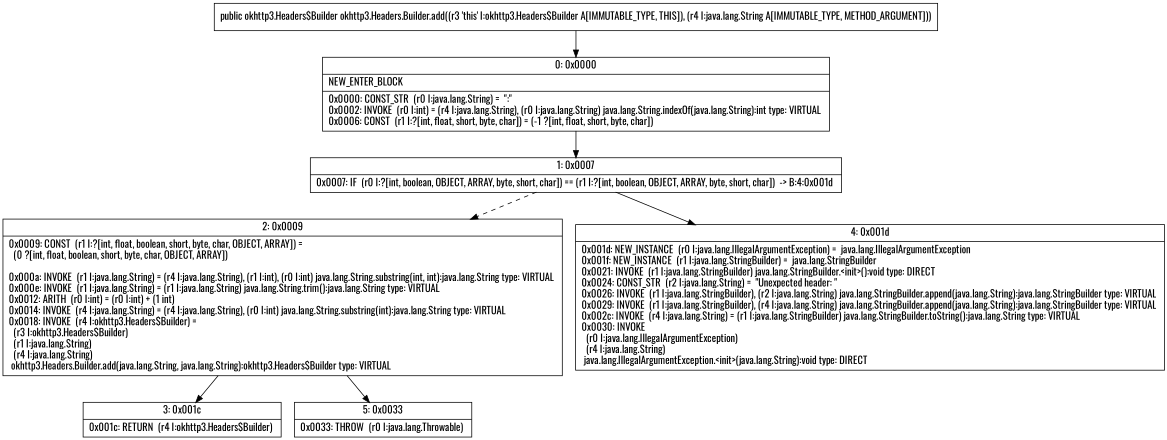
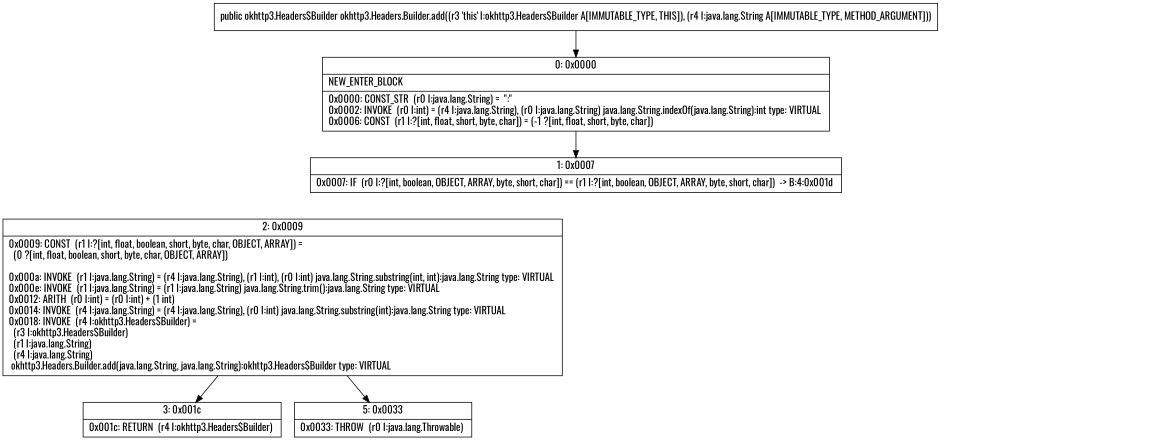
edge "1: 0x0007" -> "2: 0x0009": removed
node "4: 0x001d": removed
